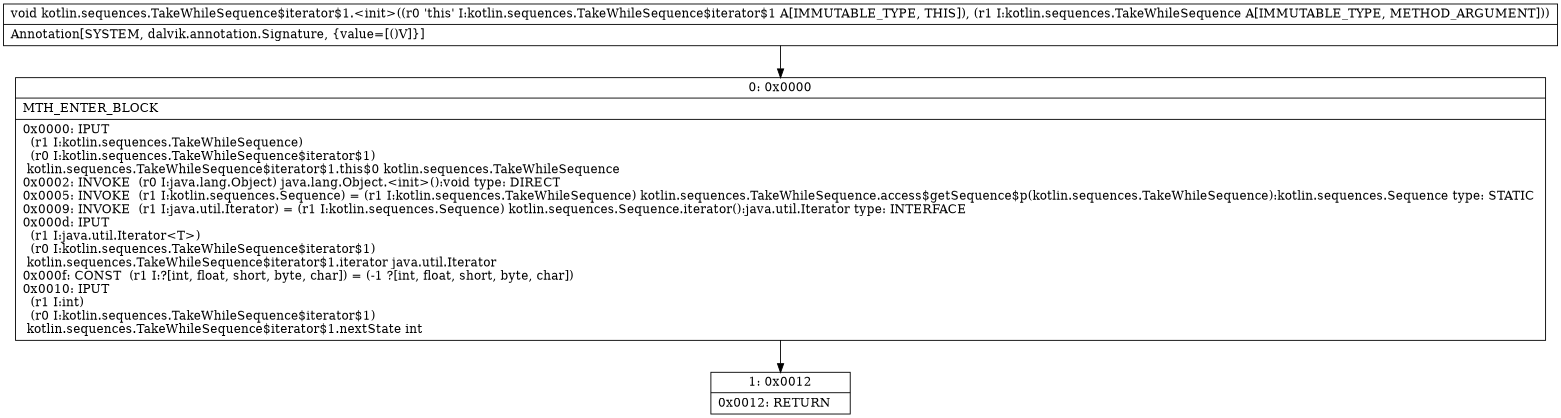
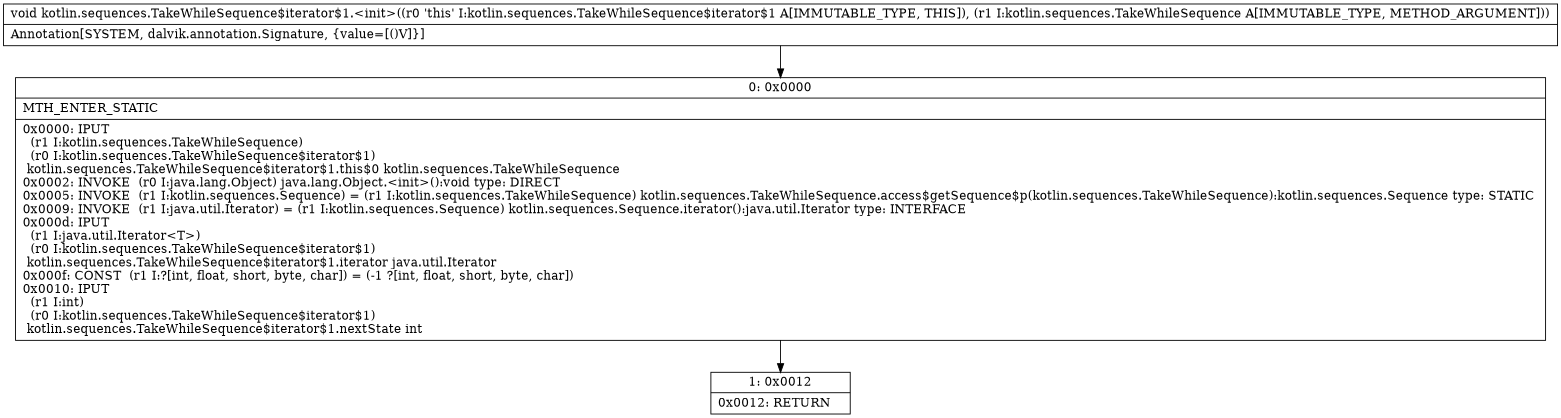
node "0: 0x0000": text "MTH_ENTER_BLOCK" -> "MTH_ENTER_STATIC"
